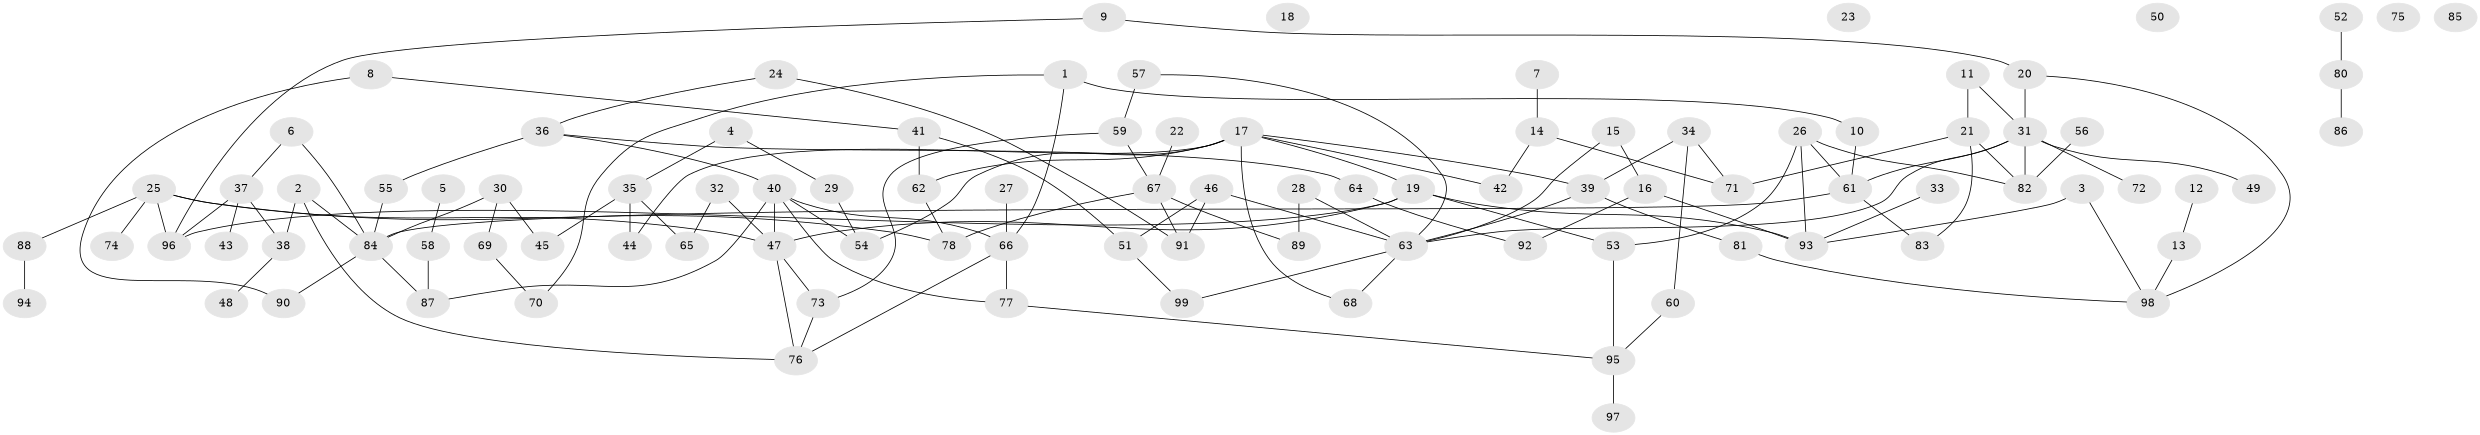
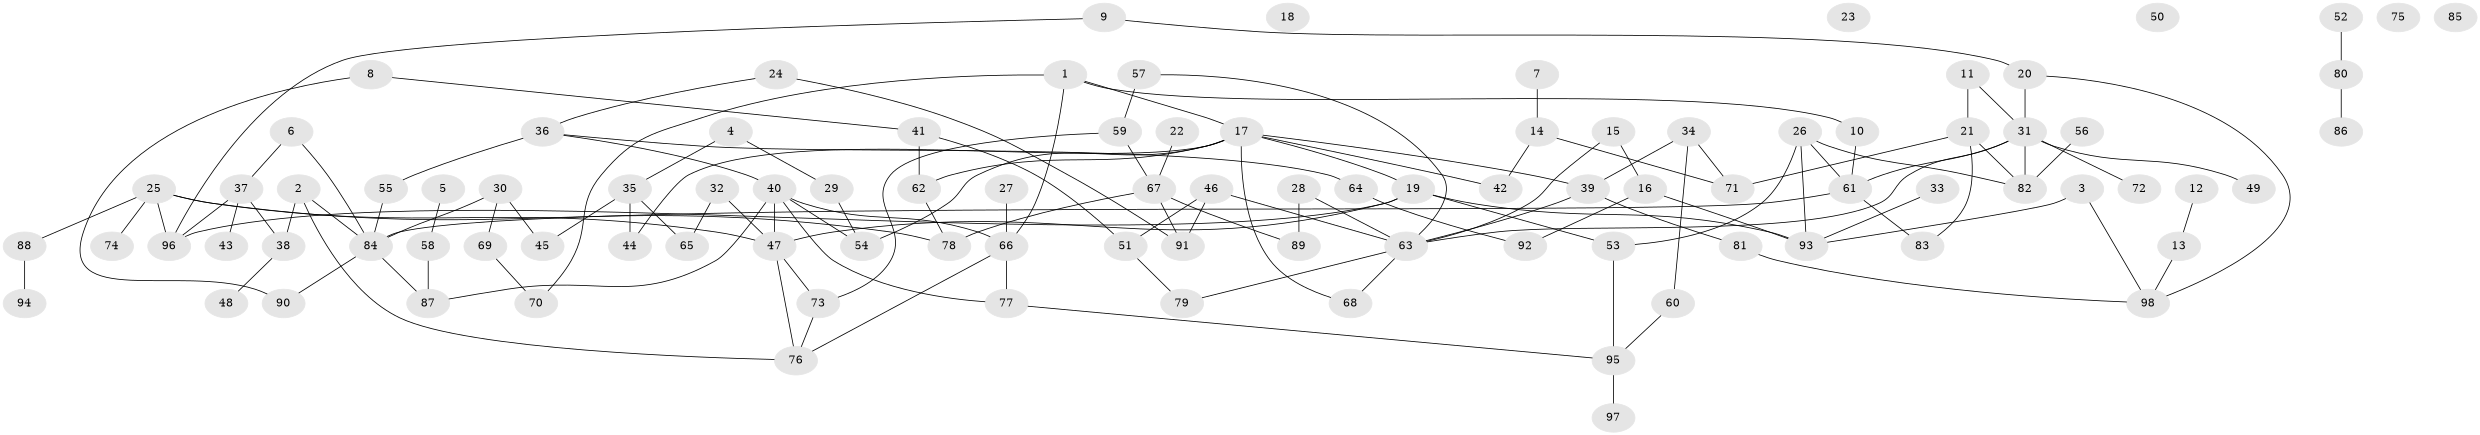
edge "1" -- "17": added
node "99": label "99" -> "79"
